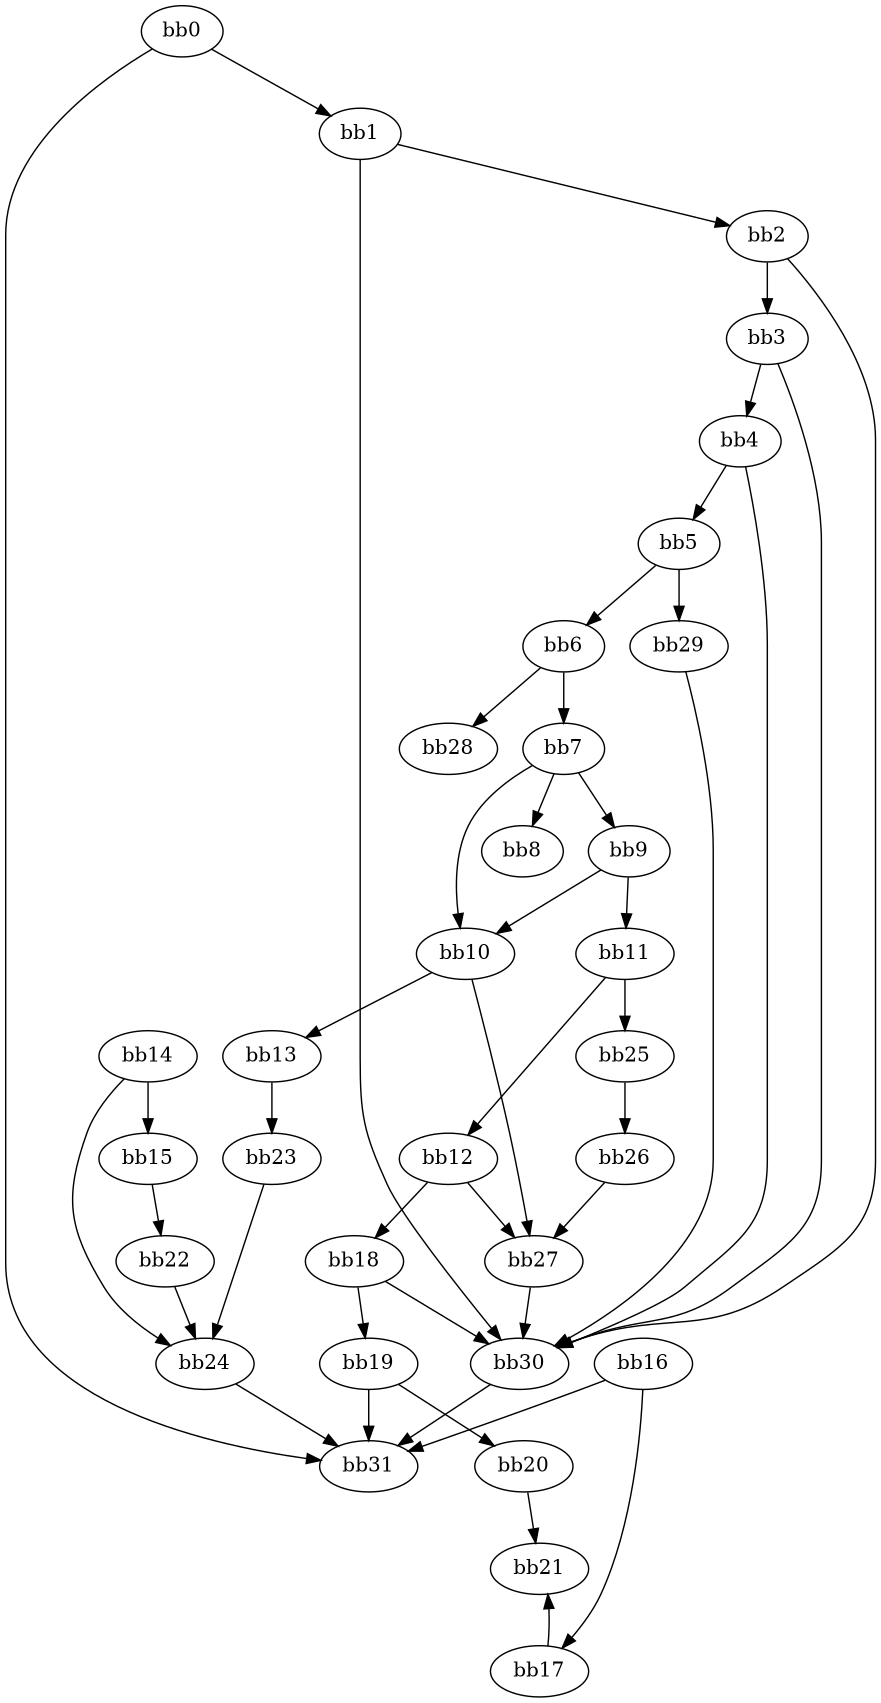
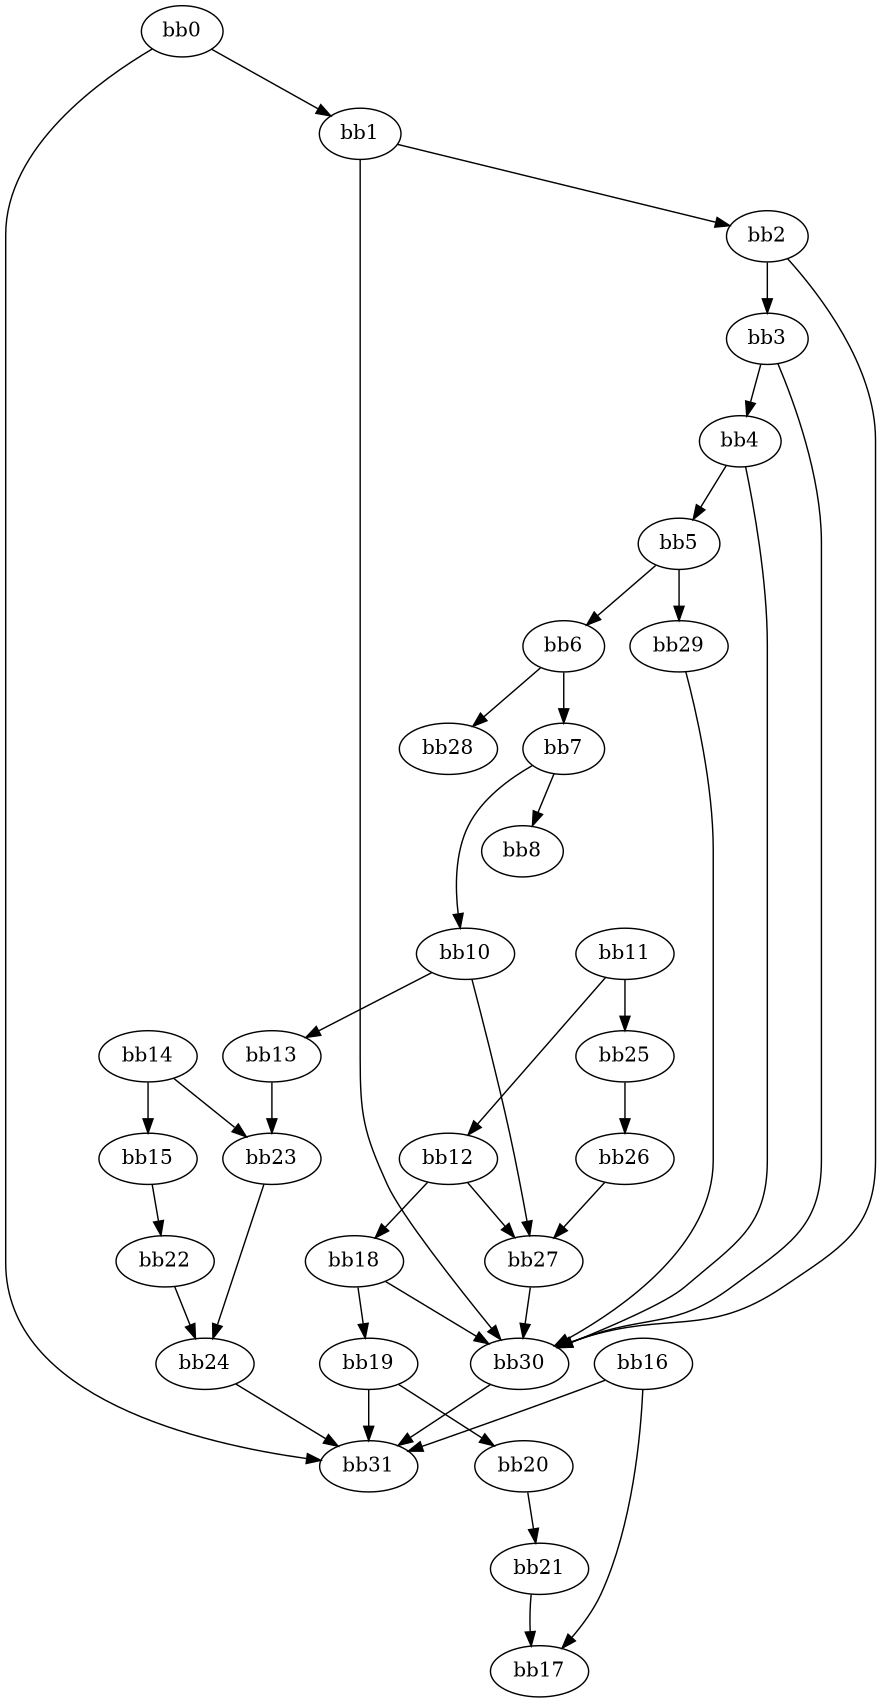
node "bb9": removed
edge "bb14" -> "bb24": now "bb14" -> "bb23"
edge "bb17" -> "bb21": reversed
